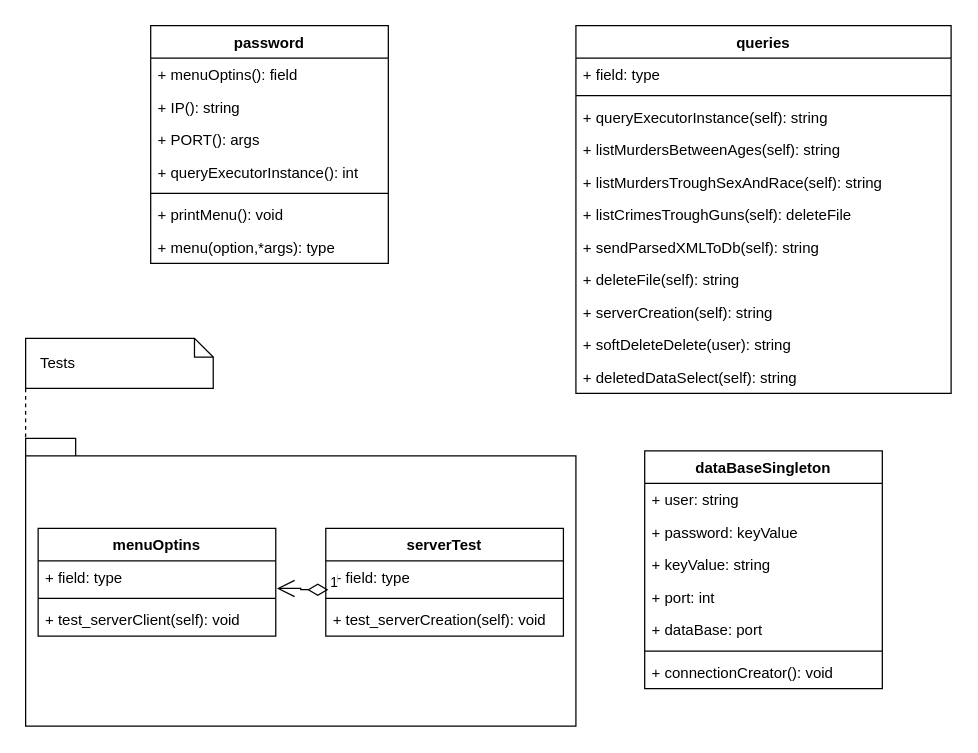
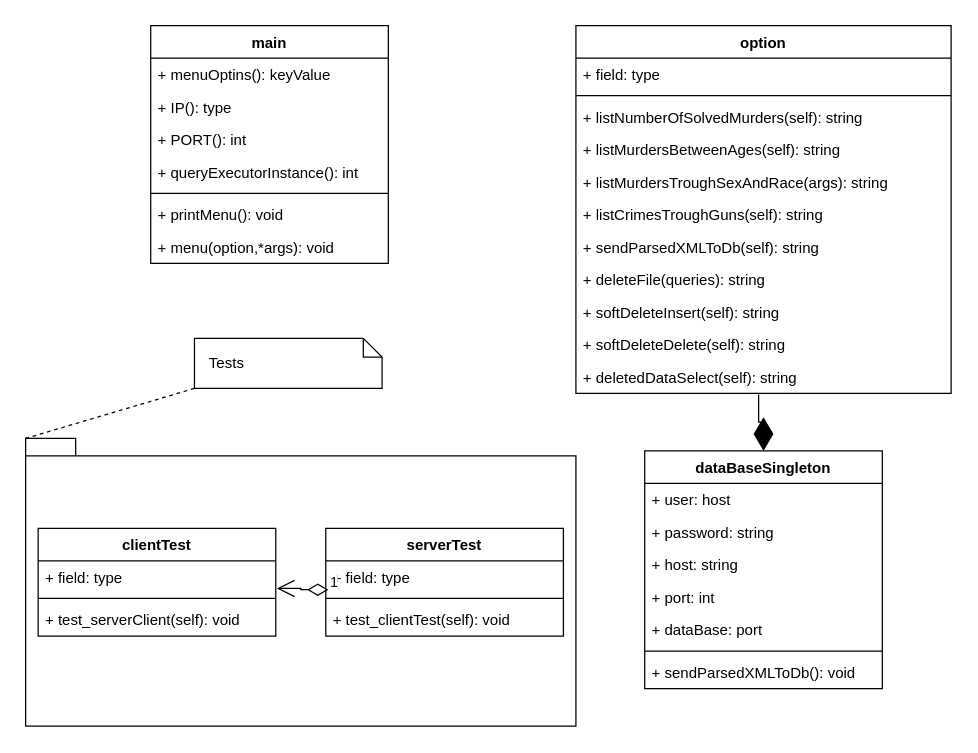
node "password": label "password" -> "main"
node "queries": label "queries" -> "option"
node "+ menuOptins(): field": label "+ menuOptins(): field" -> "+ menuOptins(): keyValue"
node "+ IP(): string": label "+ IP(): string" -> "+ IP(): type"
node "+ queryExecutorInstance(self): string": label "+ queryExecutorInstance(self): string" -> "+ listNumberOfSolvedMurders(self): string"
node "+ PORT(): args": label "+ PORT(): args" -> "+ PORT(): int"
node "+ listMurdersTroughSexAndRace(self): string": label "+ listMurdersTroughSexAndRace(self): string" -> "+ listMurdersTroughSexAndRace(args): string"
node "+ listCrimesTroughGuns(self): deleteFile": label "+ listCrimesTroughGuns(self): deleteFile" -> "+ listCrimesTroughGuns(self): string"
node "+ menu(option,*args): type": label "+ menu(option,*args): type" -> "+ menu(option,*args): void"
node "+ deleteFile(self): string": label "+ deleteFile(self): string" -> "+ deleteFile(queries): string"
node "+ serverCreation(self): string": label "+ serverCreation(self): string" -> "+ softDeleteInsert(self): string"
node "+ softDeleteDelete(user): string": label "+ softDeleteDelete(user): string" -> "+ softDeleteDelete(self): string"
node "Tests": moved (119, 363) -> (288, 363)
edge "+ deletedDataSelect(self): string" -> "dataBaseSingleton": added
node "+ user: string": label "+ user: string" -> "+ user: host"
node "+ password: keyValue": label "+ password: keyValue" -> "+ password: string"
node "menuOptins": label "menuOptins" -> "clientTest"
node "+ keyValue: string": label "+ keyValue: string" -> "+ host: string"
node "+ test_serverCreation(self): void": label "+ test_serverCreation(self): void" -> "+ test_clientTest(self): void"
node "+ connectionCreator(): void": label "+ connectionCreator(): void" -> "+ sendParsedXMLToDb(): void"
